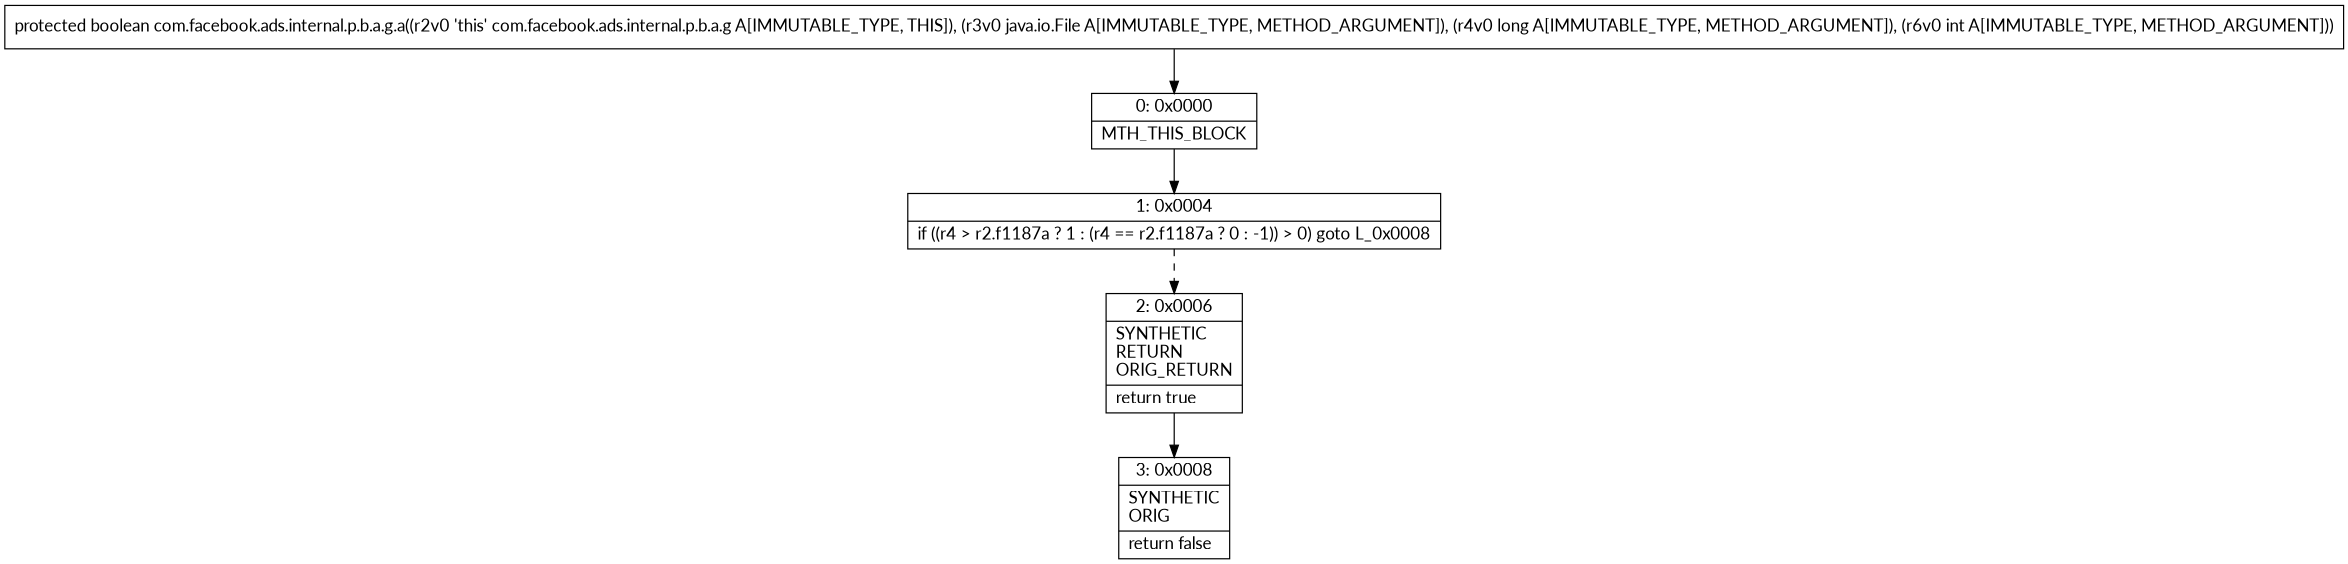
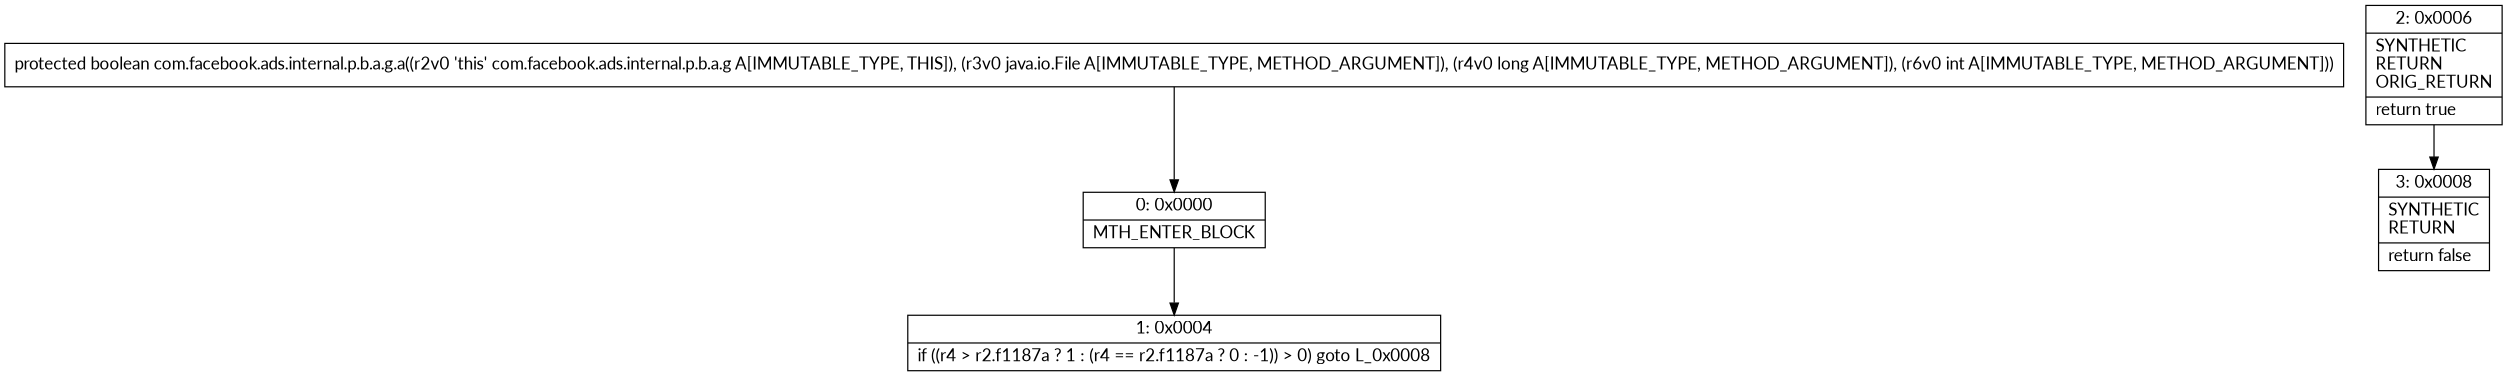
node "0: 0x0000": text "MTH_THIS_BLOCK" -> "MTH_ENTER_BLOCK"
edge "1: 0x0004" -> "2: 0x0006": removed
node "3: 0x0008": text "ORIG" -> "RETURN"
